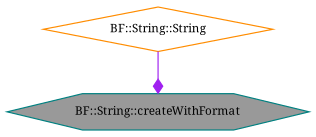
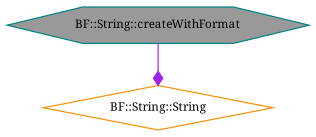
edge "BF::String::String" -> "BF::String::createWithFormat": reversed
